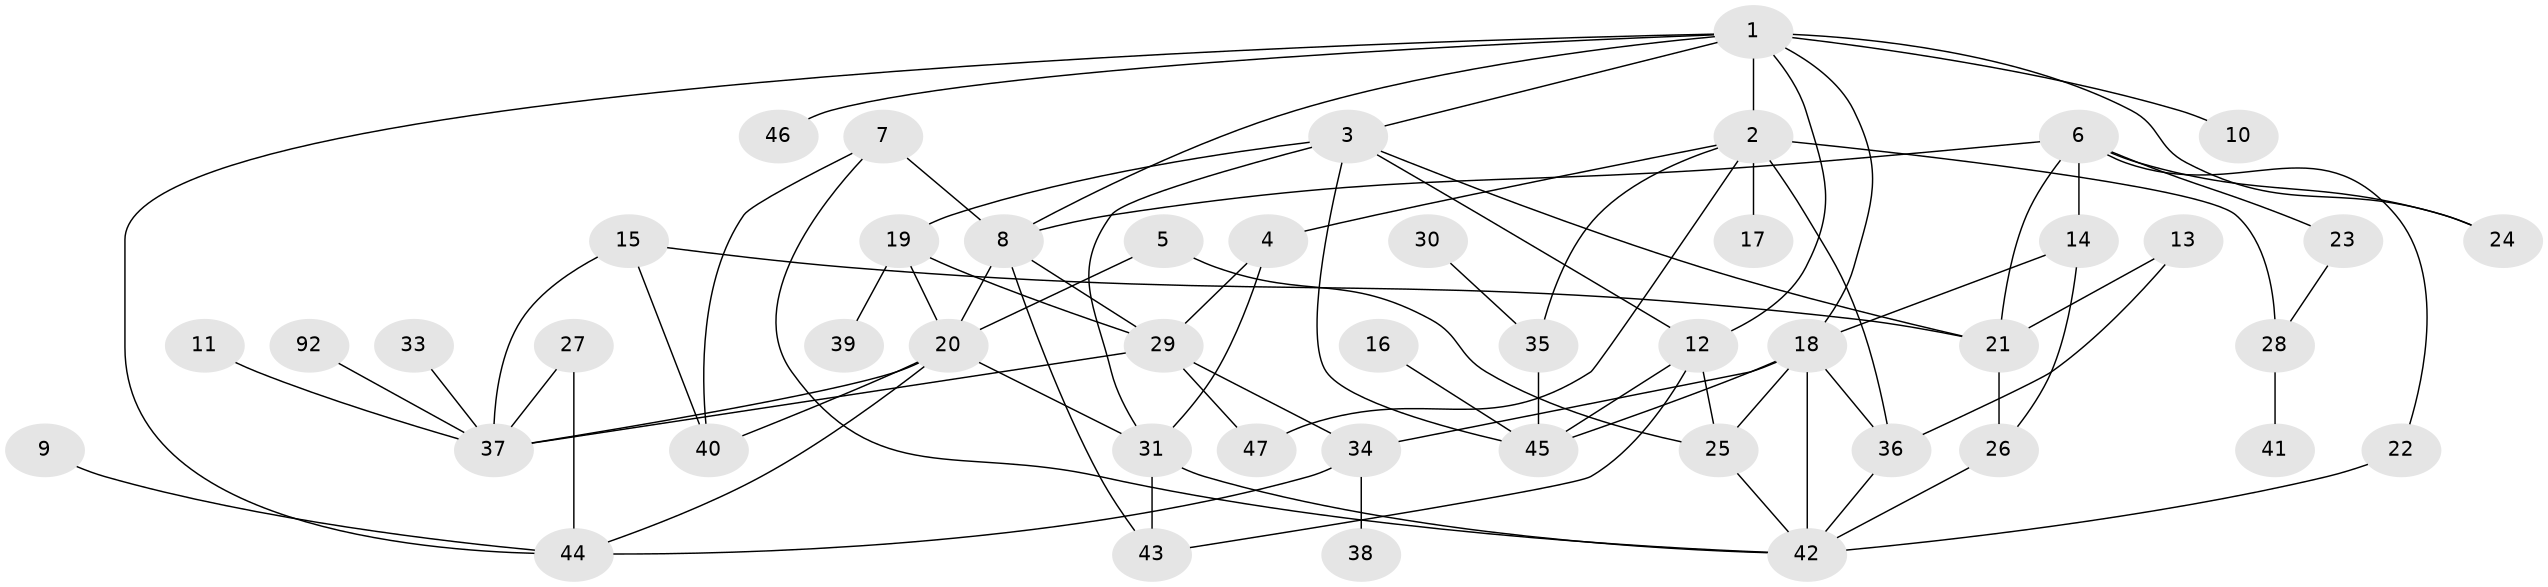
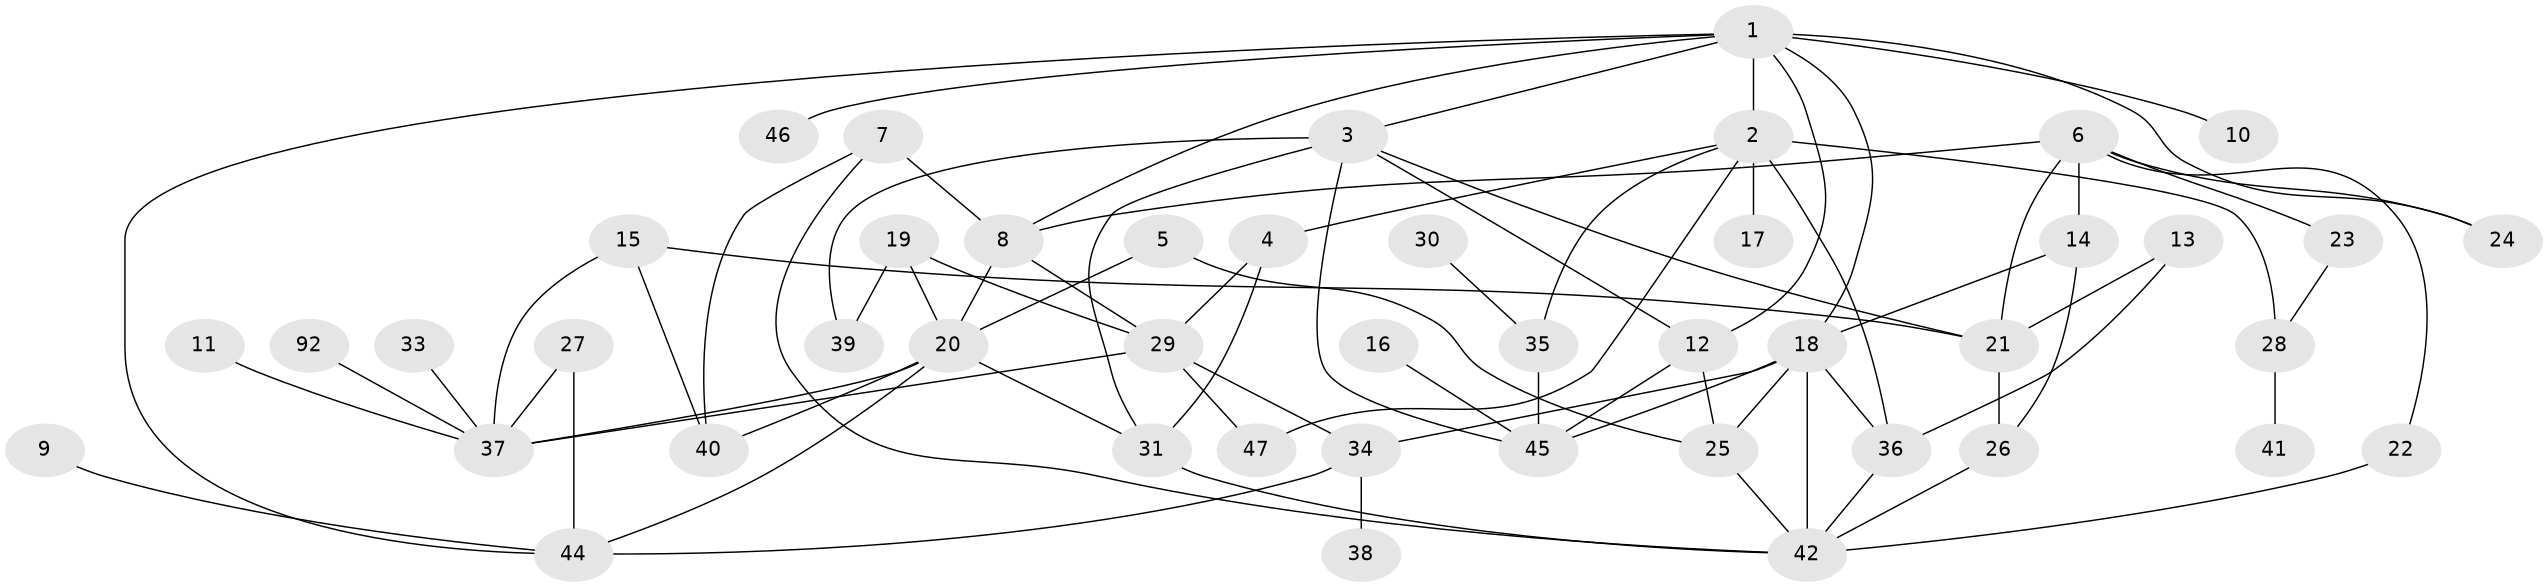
edge "3" -- "19": now "3" -- "39"
node "43": removed
